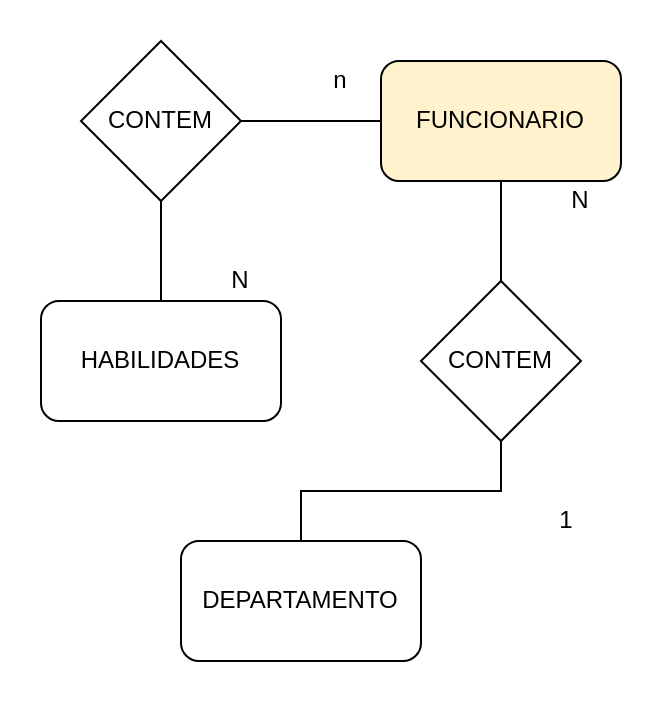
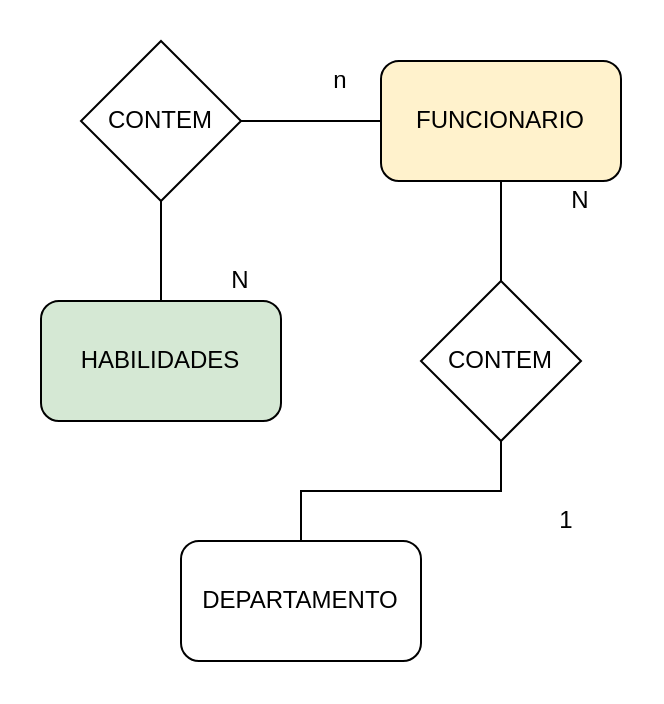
node "HABILIDADES": fillcolor #ffffff -> #d5e8d4
